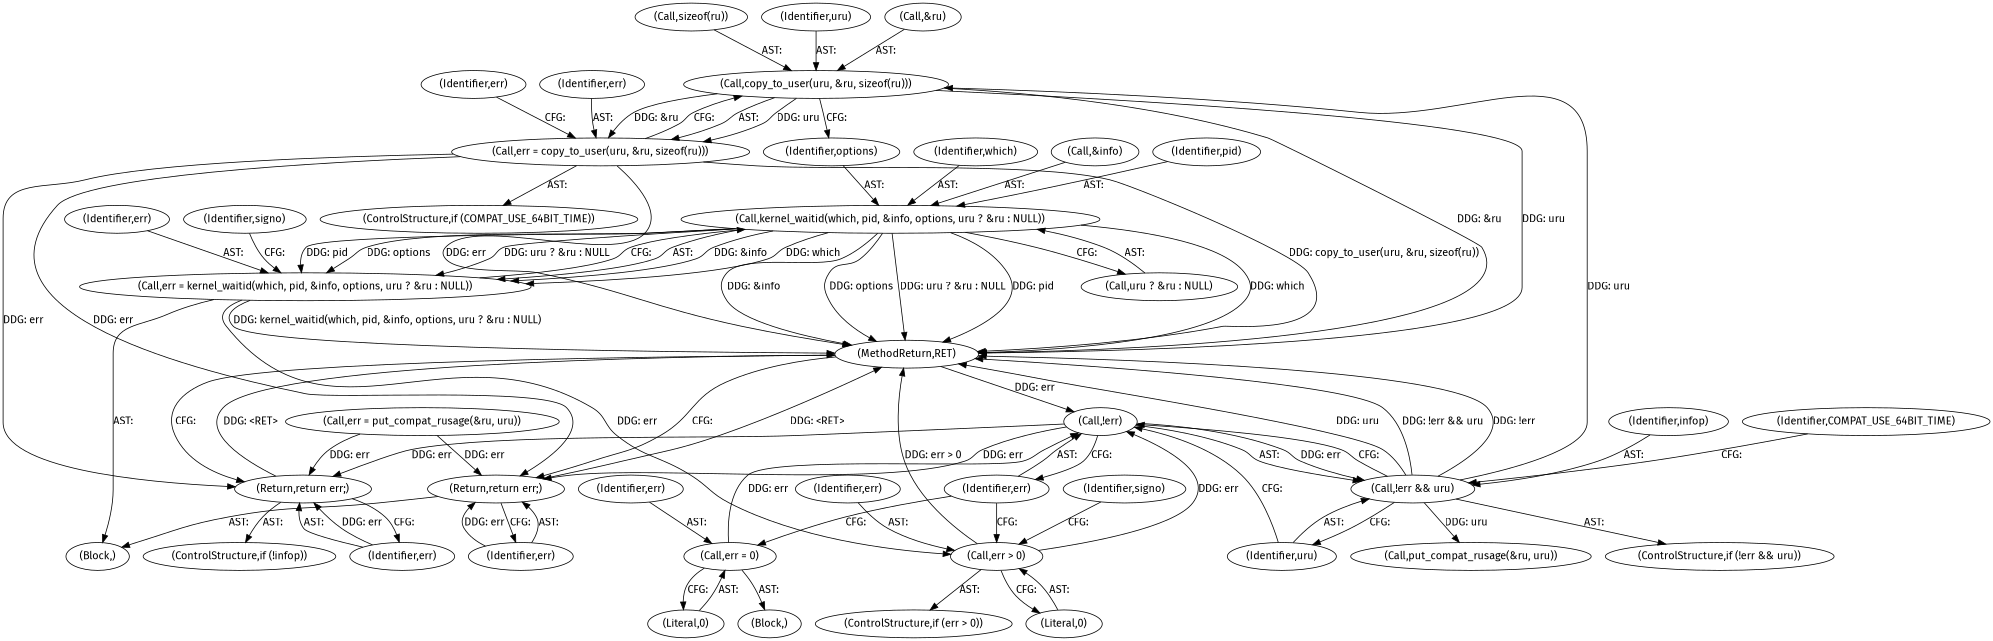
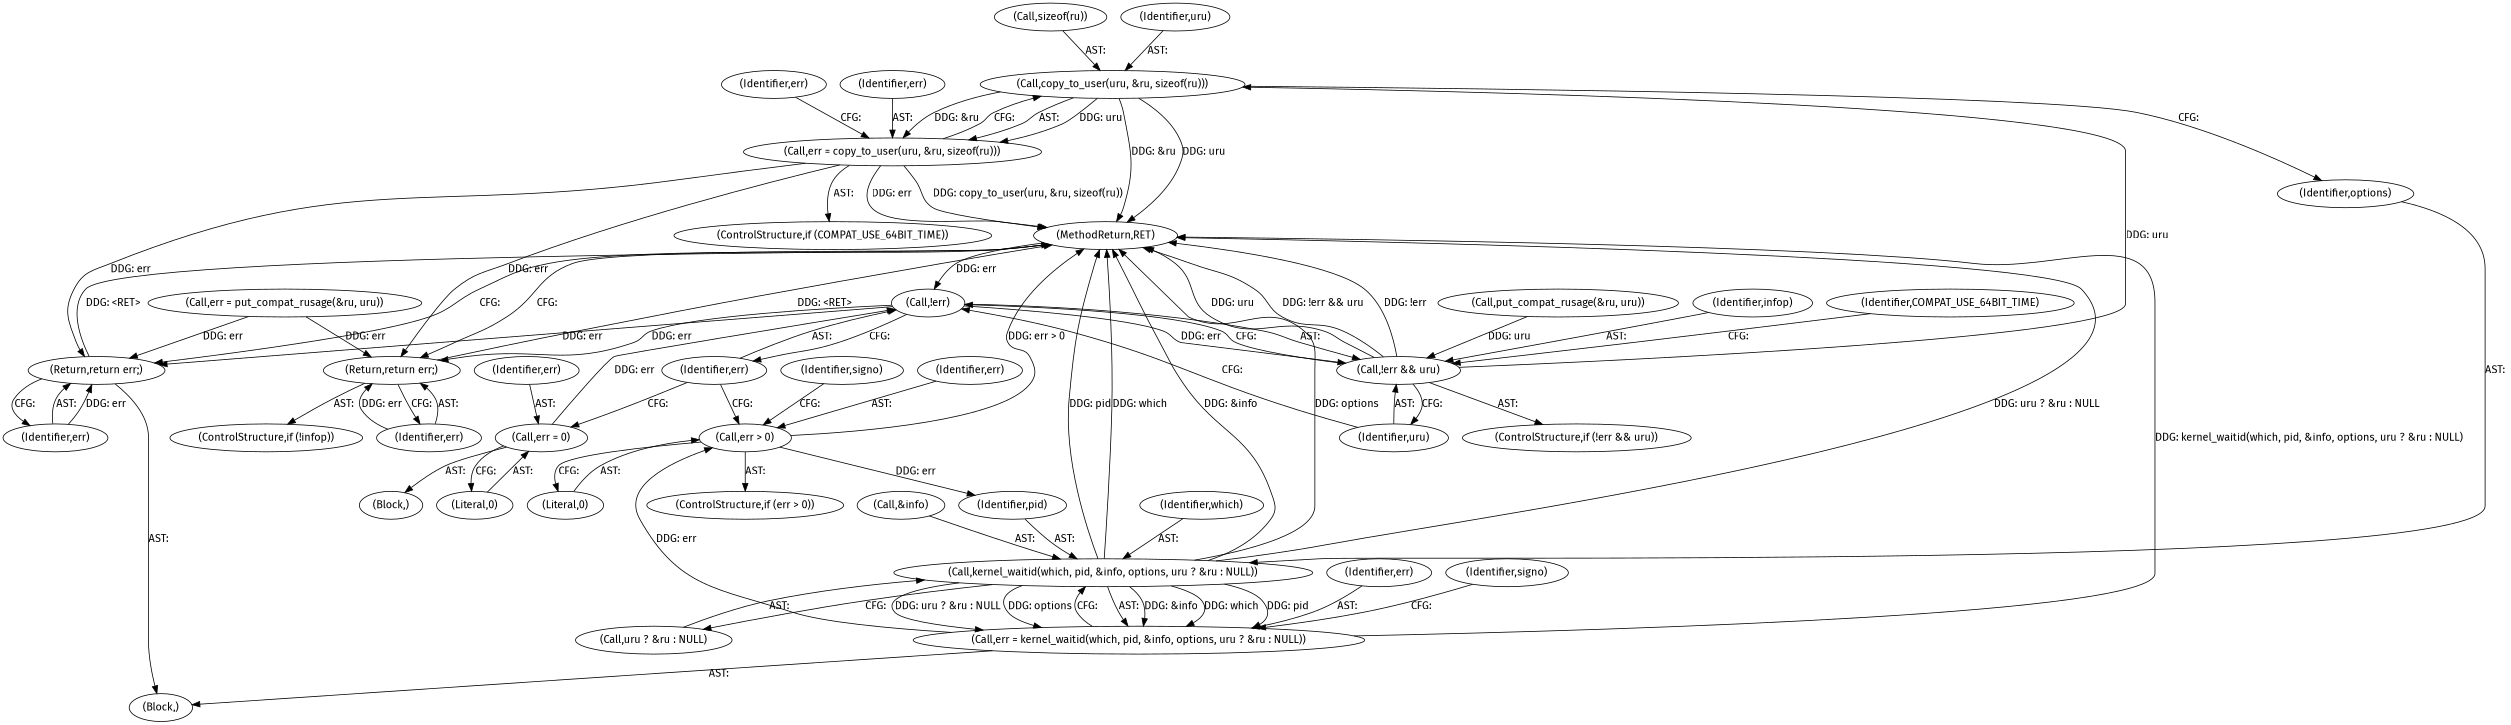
node "(Call,&ru)": removed
edge "(Call,err > 0)" -> "(Call,!err)": now "(Call,err > 0)" -> "(Identifier,pid)"
edge "(Call,!err && uru)" -> "(Call,put_compat_rusage(&ru, uru))": reversed
